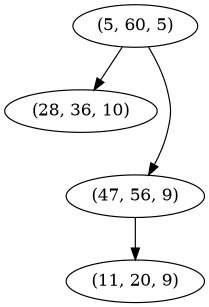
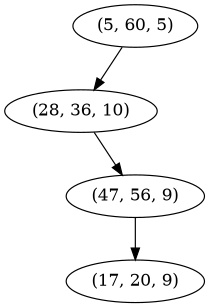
edge "(5, 60, 5)" -> "(47, 56, 9)": now "(28, 36, 10)" -> "(47, 56, 9)"
node "(11, 20, 9)": label "(11, 20, 9)" -> "(17, 20, 9)"
